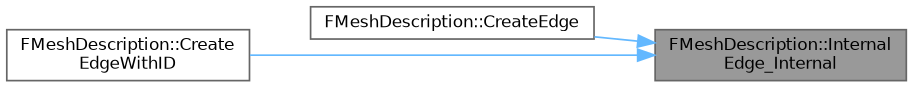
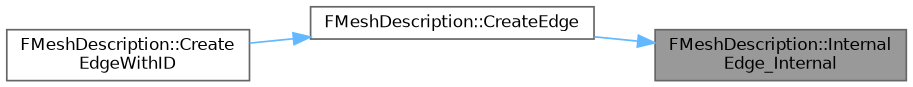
edge "FMeshDescription::Create EdgeWithID" -> "FMeshDescription::Internal Edge_Internal": now "FMeshDescription::Create EdgeWithID" -> "FMeshDescription::CreateEdge"
